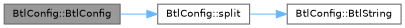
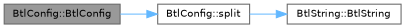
node "BtlConfig::BtlString": label "BtlConfig::BtlString" -> "BtlString::BtlString"
